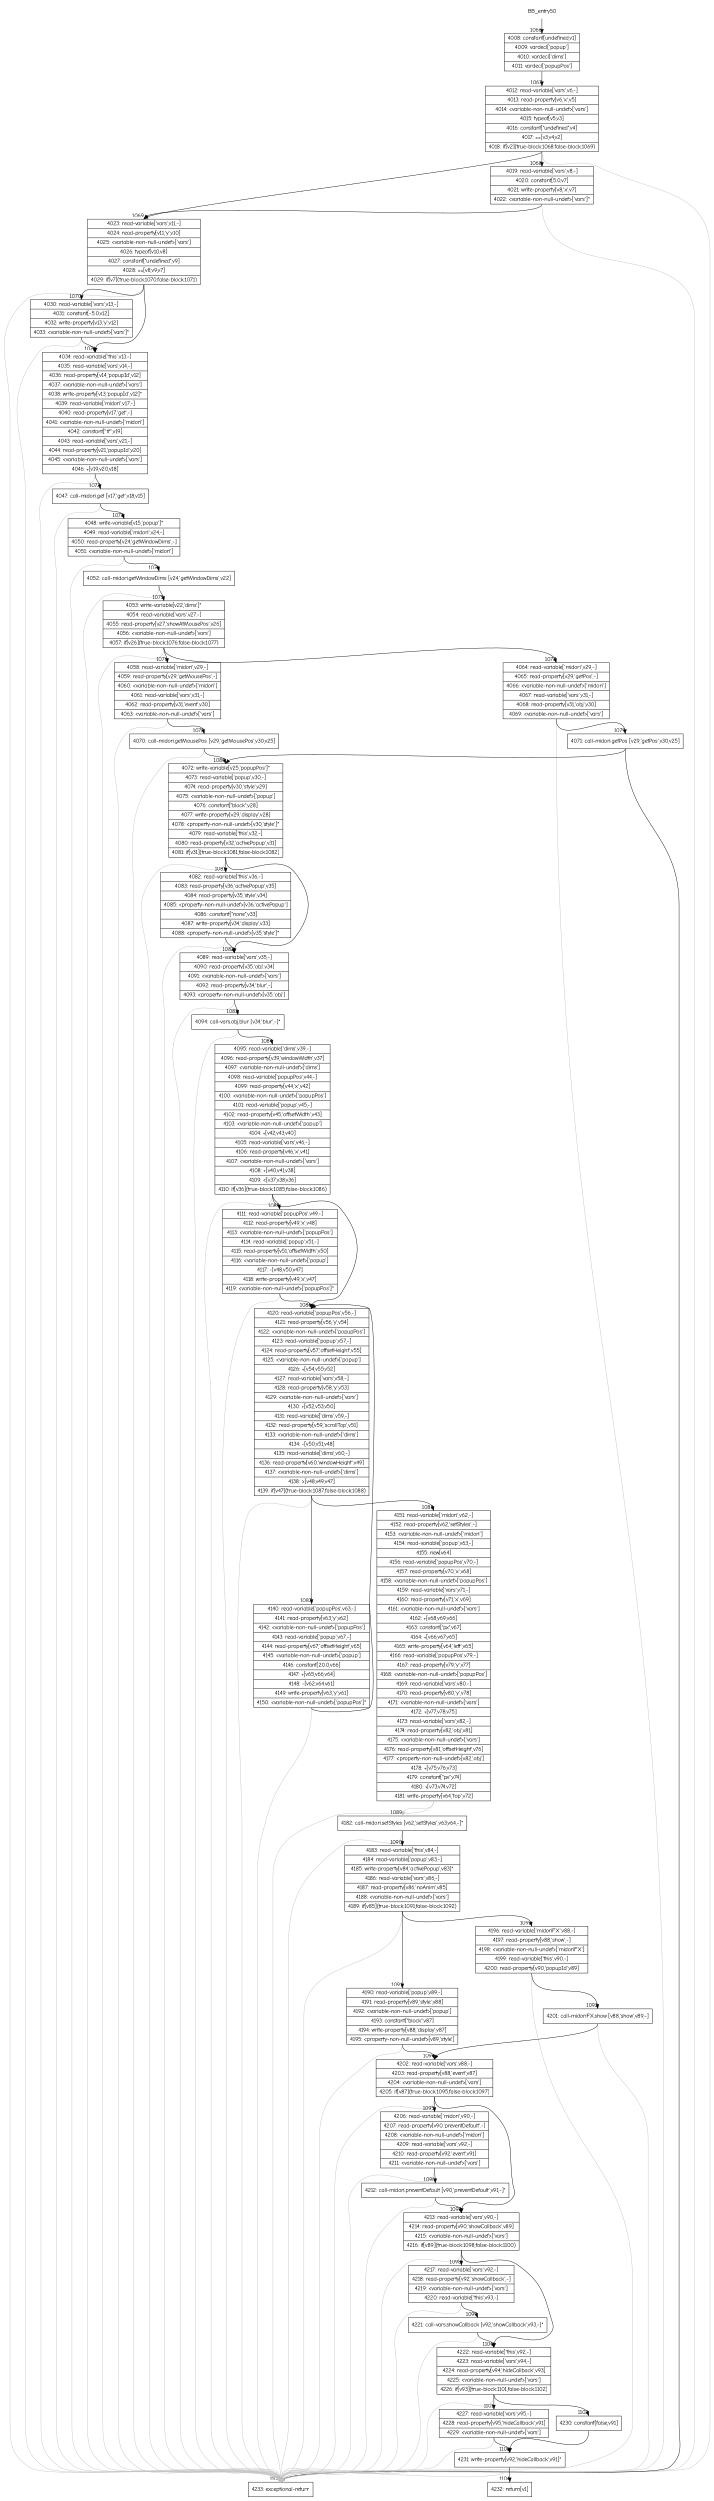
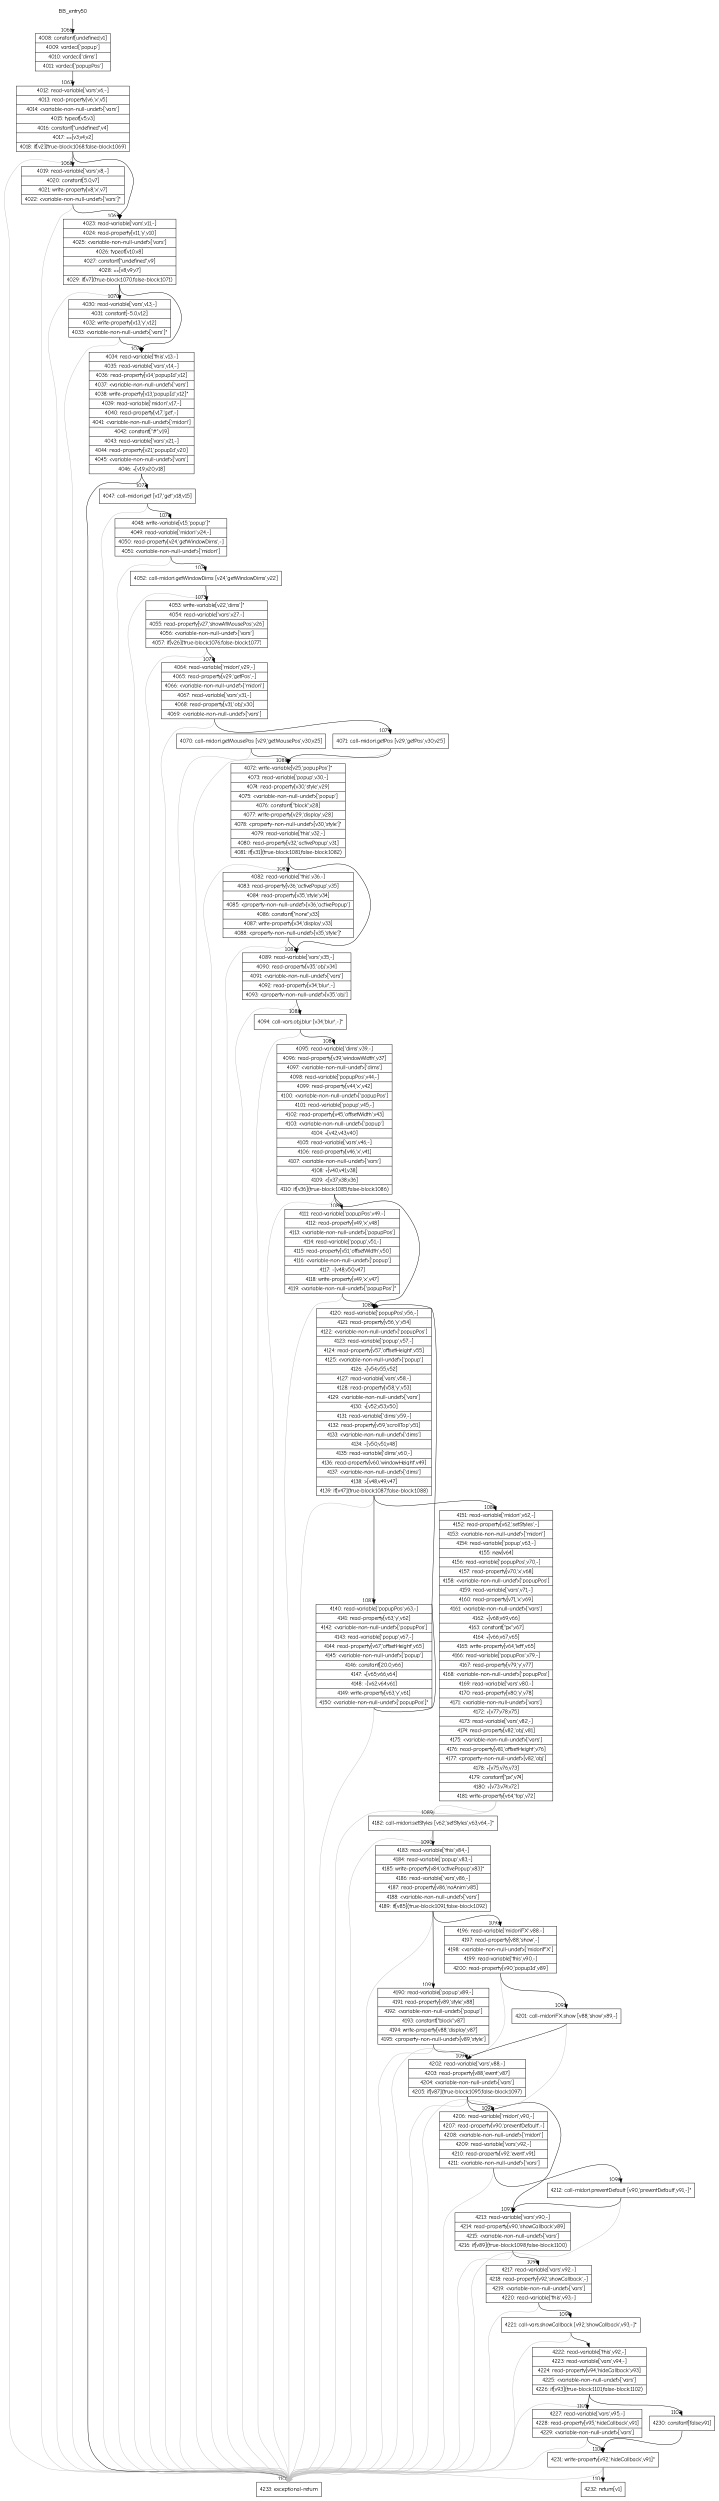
node "4058: read-variable['midori',v29,-]": removed
edge "4034: read-variable['this',v13,-]" -> "4233: exceptional-return": color gray -> black
edge "4071: call-midori.getPos [v29,'getPos',v30,v25]" -> "4233: exceptional-return": color black -> gray
edge "4213: read-variable['vars',v90,-]" -> "4222: read-variable['this',v92,-]": removed
